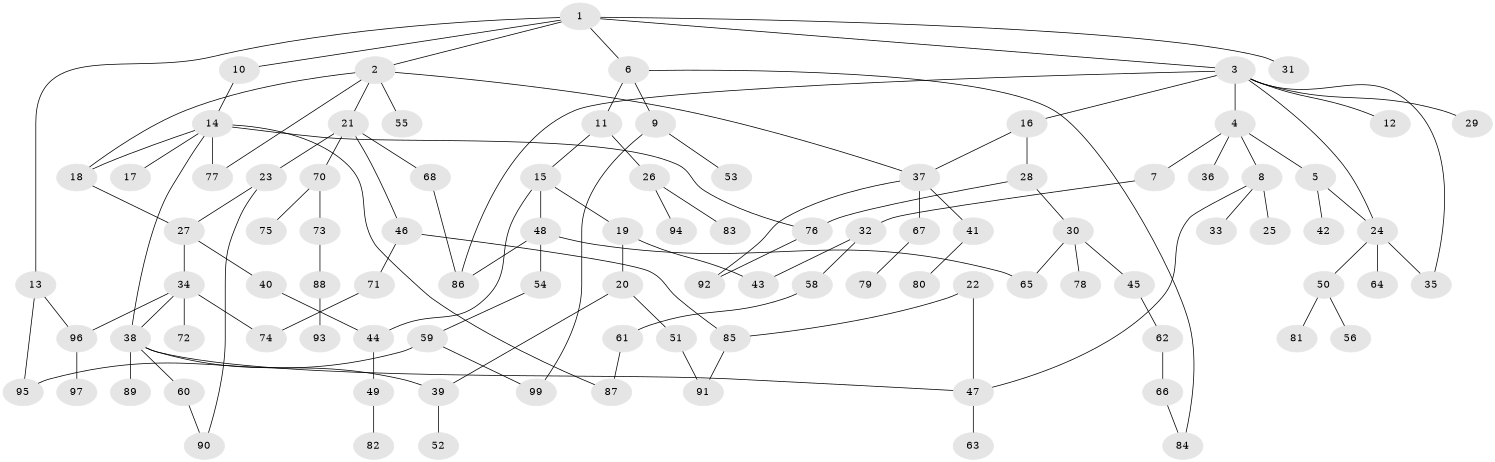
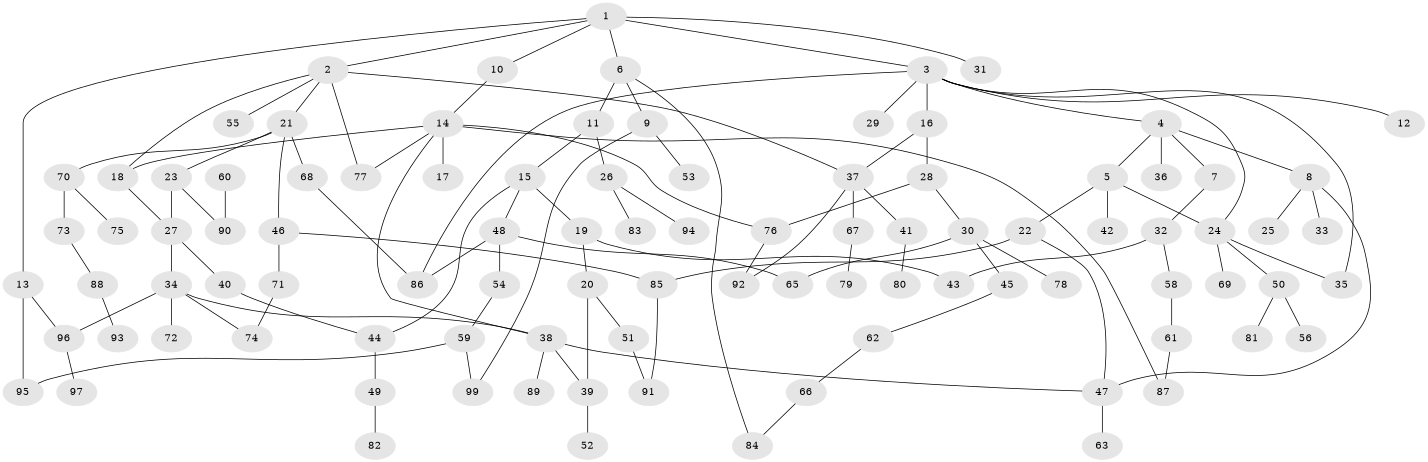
edge "5" -- "22": added
node "64": label "64" -> "69"
edge "38" -- "60": removed
